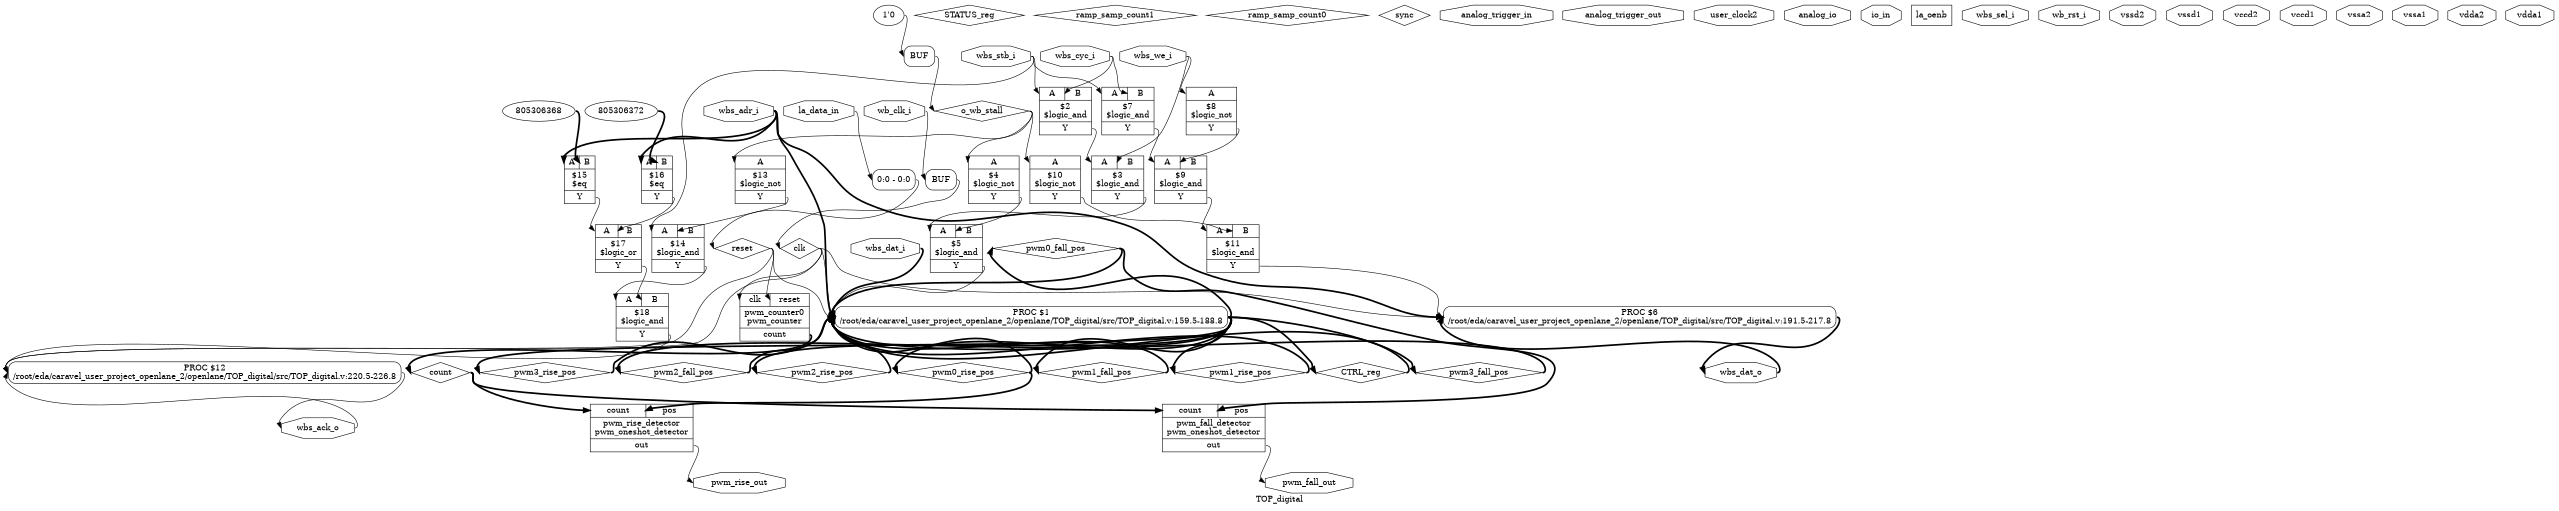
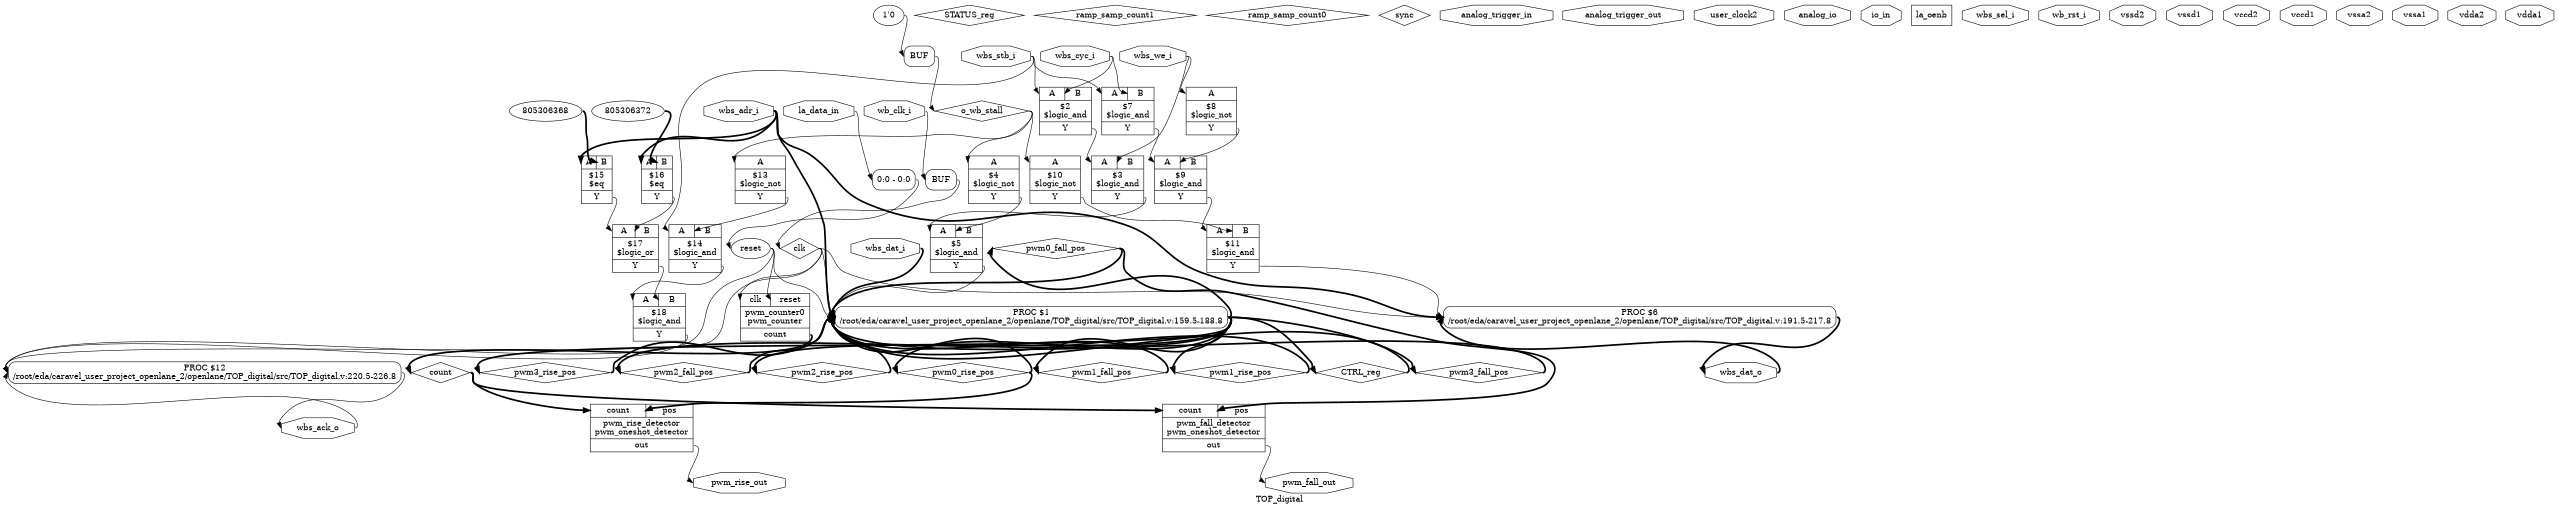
node "reset": shape diamond -> ellipse
